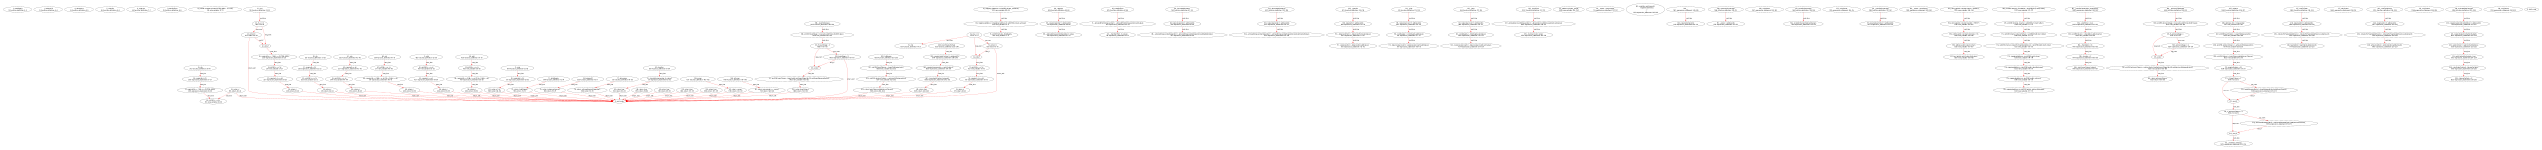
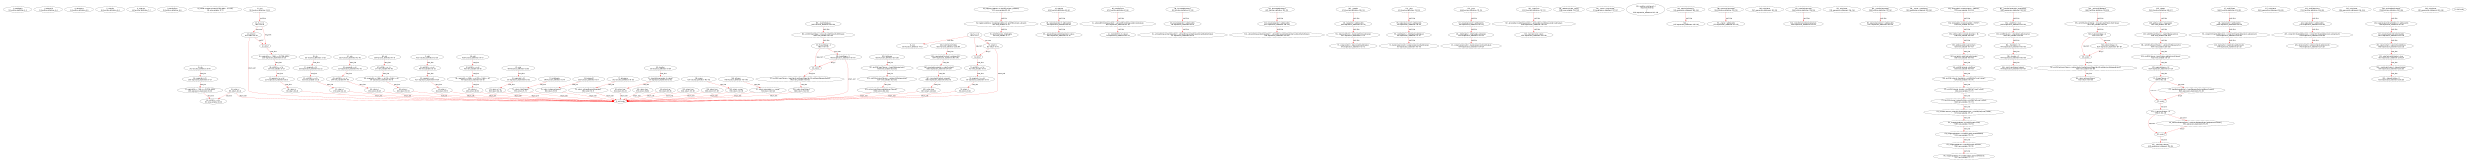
edge "144_ _; 1147-expression_statement-145-145" -> "143_ require(isOwner()); 1141-expression_statement-144-144": reversed
edge "196_ advisorsStage = 4; 1524-expression_statement-197-197" -> "196_ end_if": label "neg_next" -> "end_if"
node "168_ uint256 internal _startTime; 1265-new_variable-169-169": added
